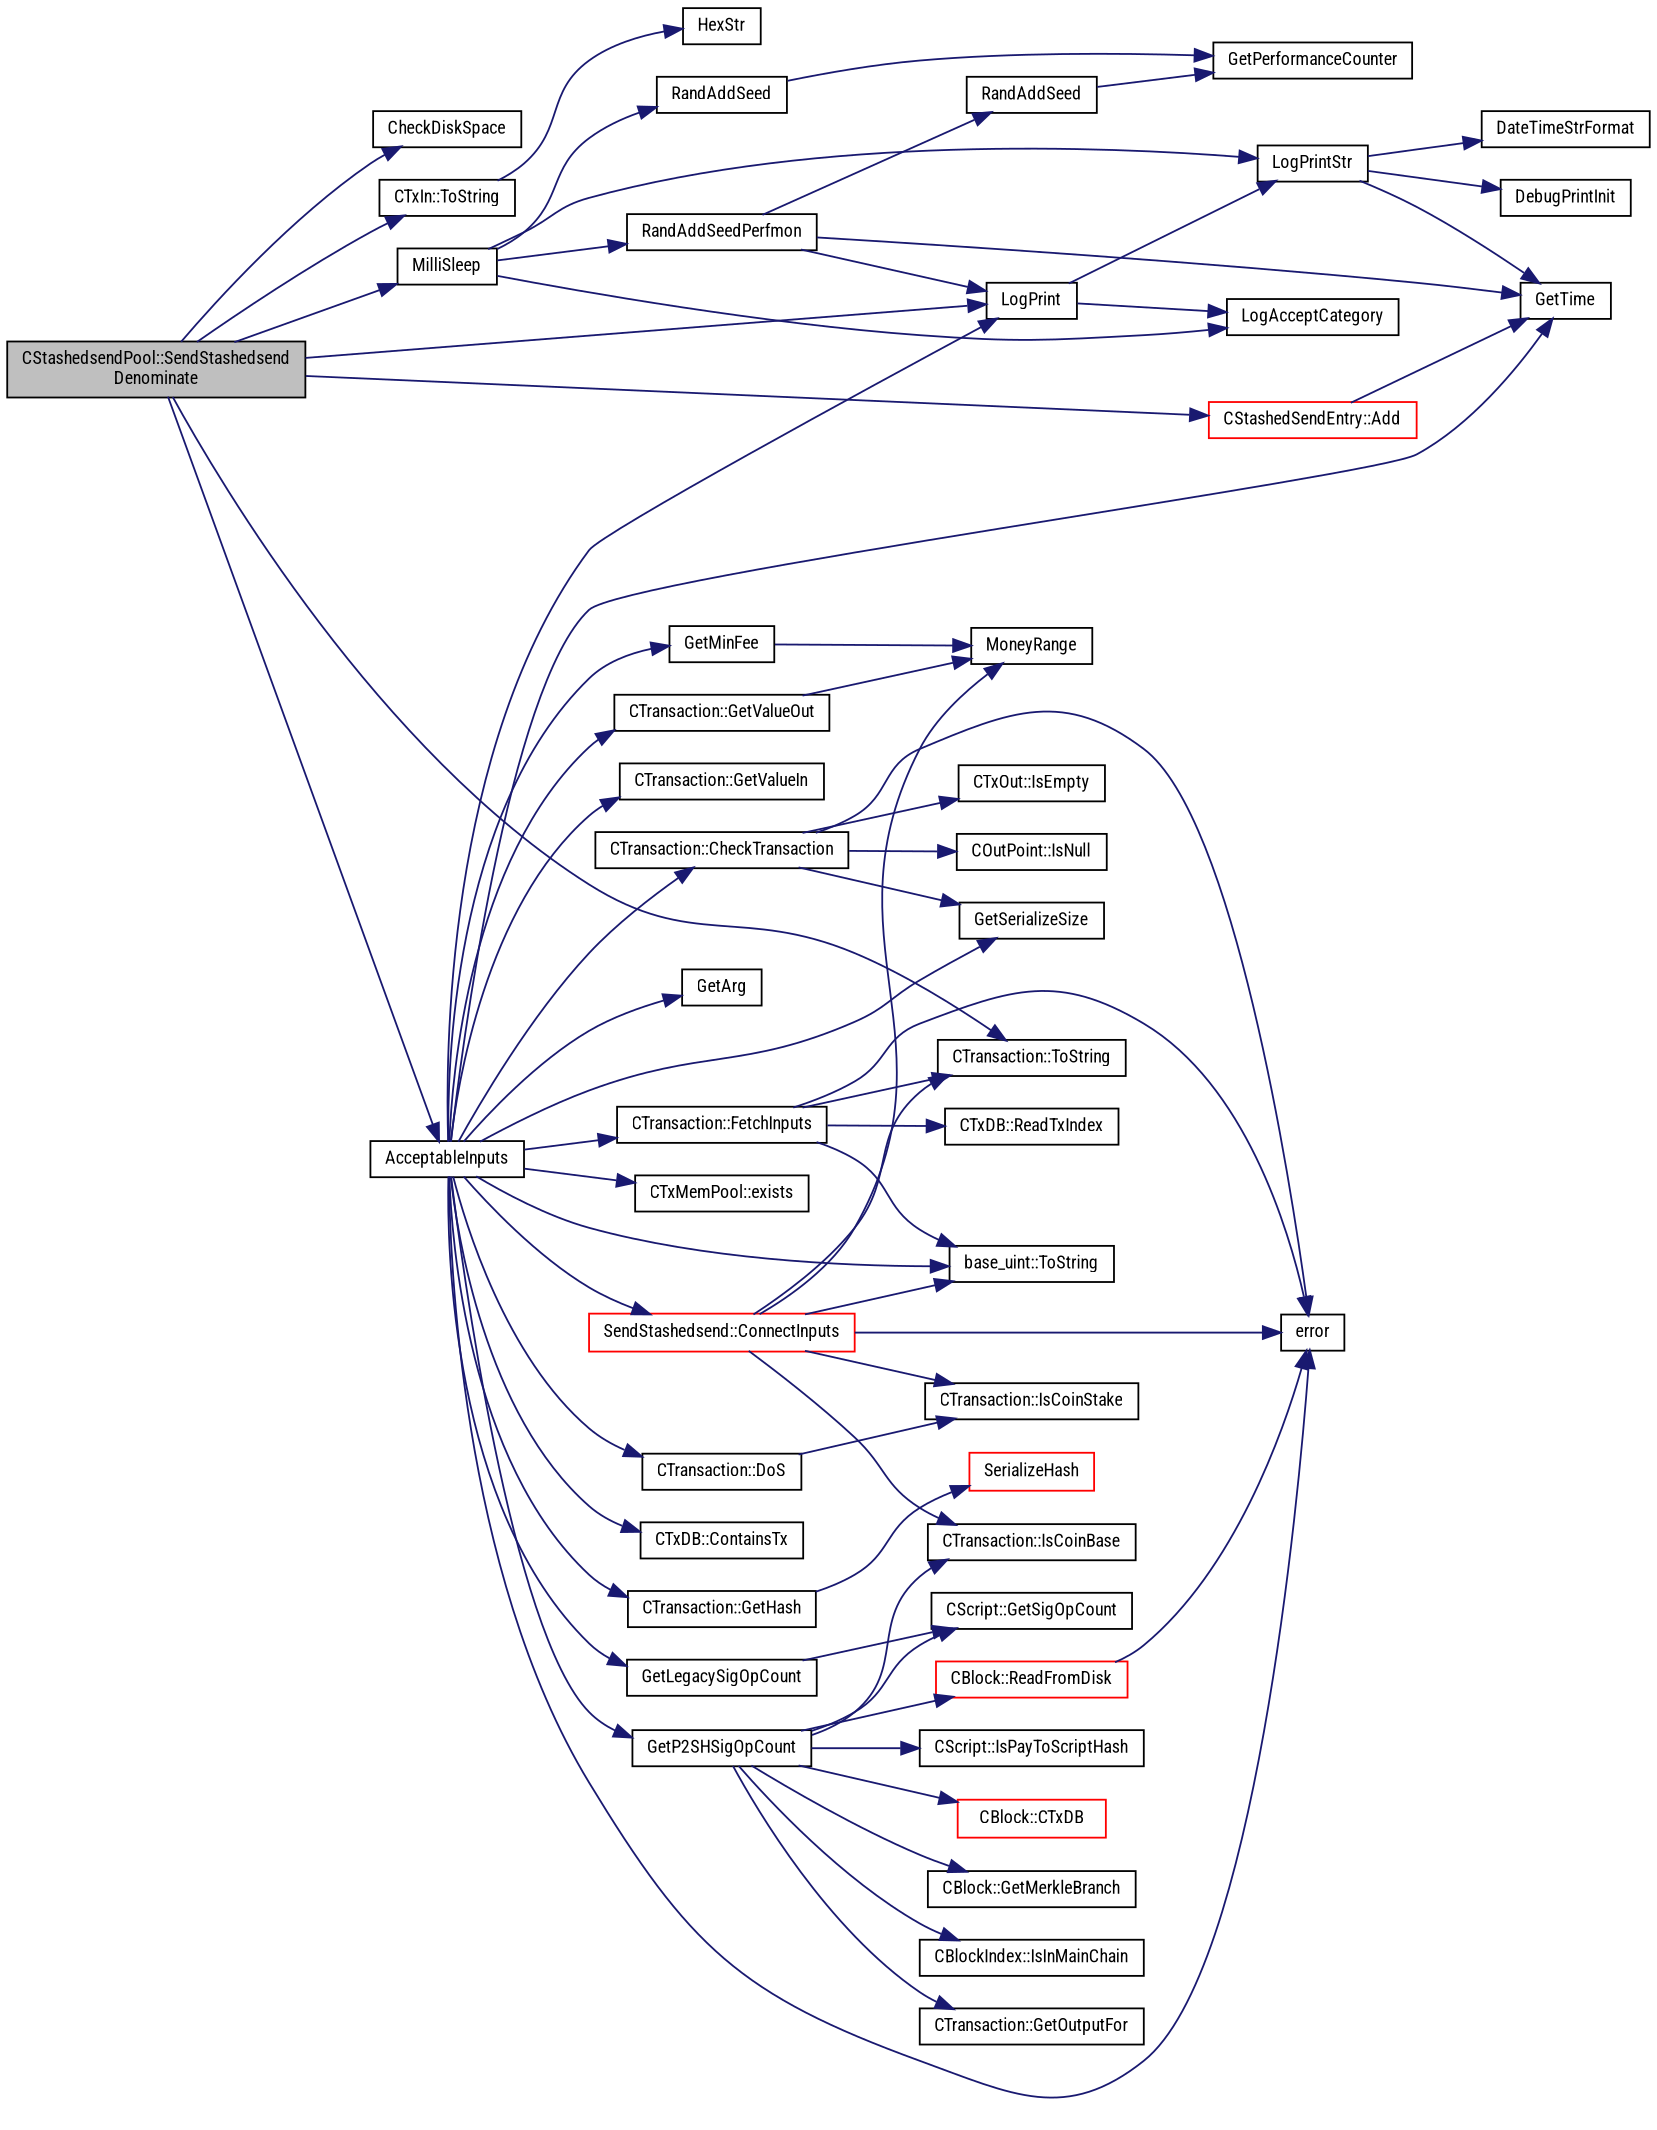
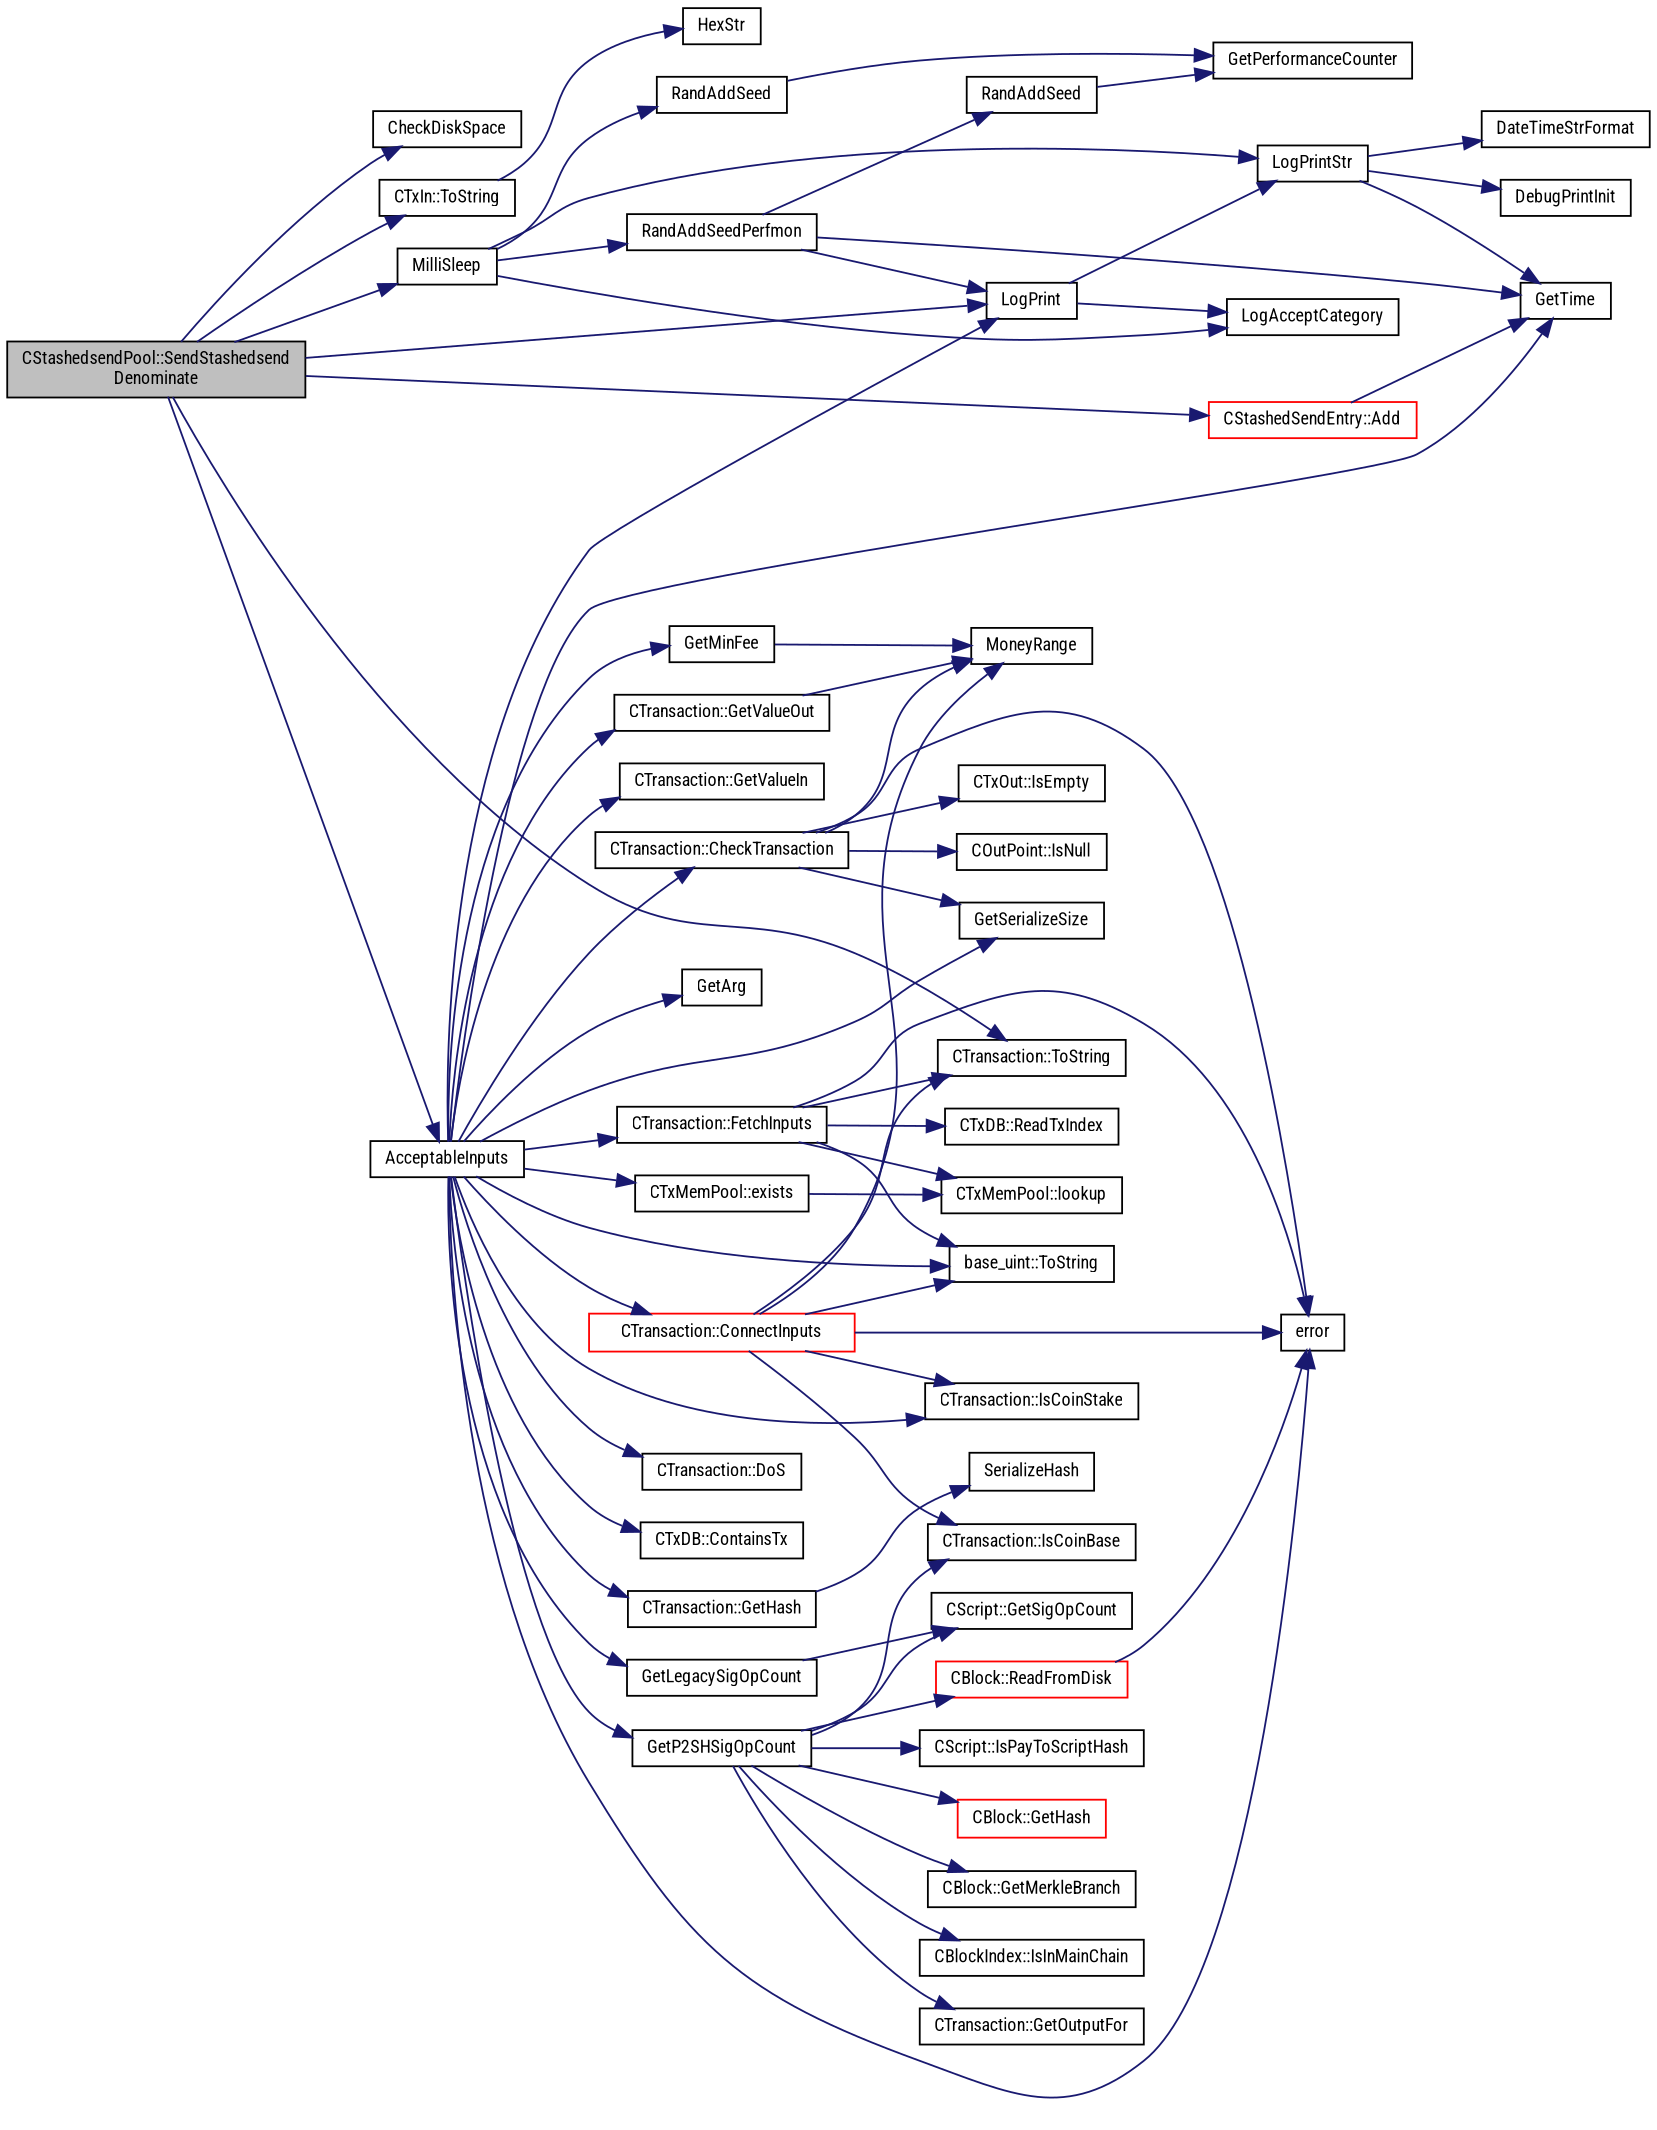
edge "CTransaction::CheckTransaction" -> "MoneyRange": added
node "CTxMemPool::lookup": added
node "SendStashedsend::ConnectInputs": label "SendStashedsend::ConnectInputs" -> "CTransaction::ConnectInputs"
edge "CTransaction::DoS" -> "CTransaction::IsCoinStake": now "AcceptableInputs" -> "CTransaction::IsCoinStake"
node "SerializeHash": color red -> black
node "CBlock::CTxDB": label "CBlock::CTxDB" -> "CBlock::GetHash"
